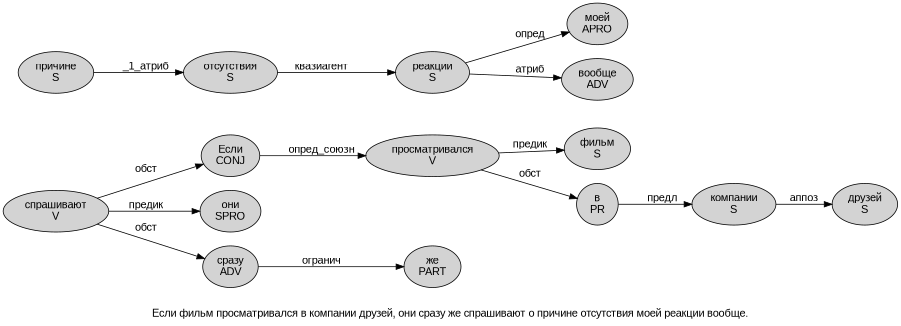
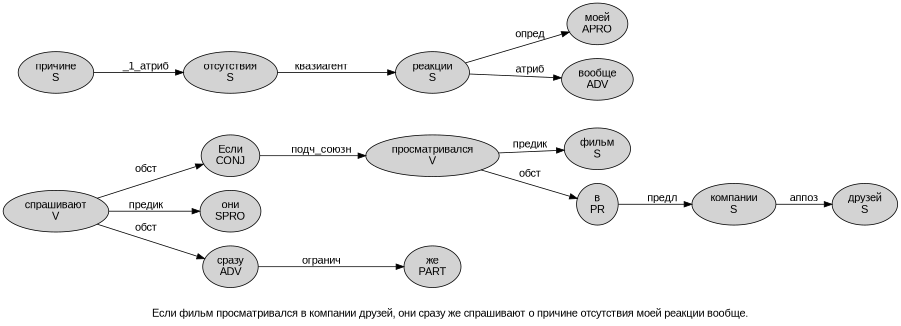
edge "Если CONJ" -> "просматривался V": label "опред_союзн" -> "подч_союзн"
